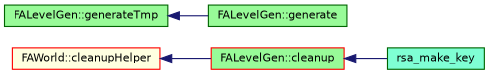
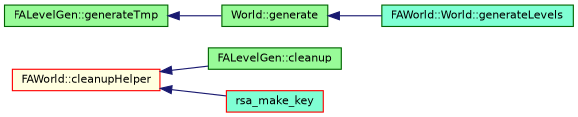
node "FALevelGen::generate": label "FALevelGen::generate" -> "World::generate"
node "FAWorld::World::generateLevels": added
node "FALevelGen::cleanup": color red -> darkgreen
edge "rsa_make_key" -> "FALevelGen::cleanup": now "rsa_make_key" -> "FAWorld::cleanupHelper"
node "rsa_make_key": color darkgreen -> red
